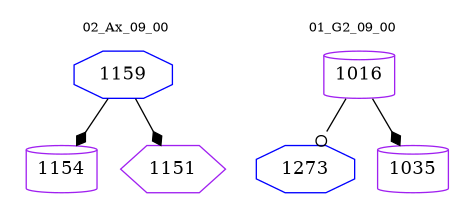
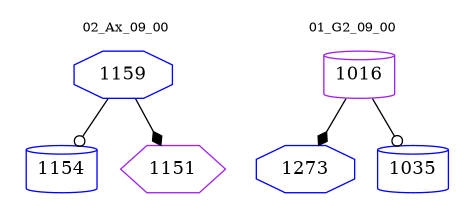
edge "1016" -> "1273": arrowhead odot -> diamond
edge "1159" -> "1154": arrowhead diamond -> odot
edge "1016" -> "1035": arrowhead diamond -> odot
node "1154": color purple -> blue
node "1035": color purple -> blue
